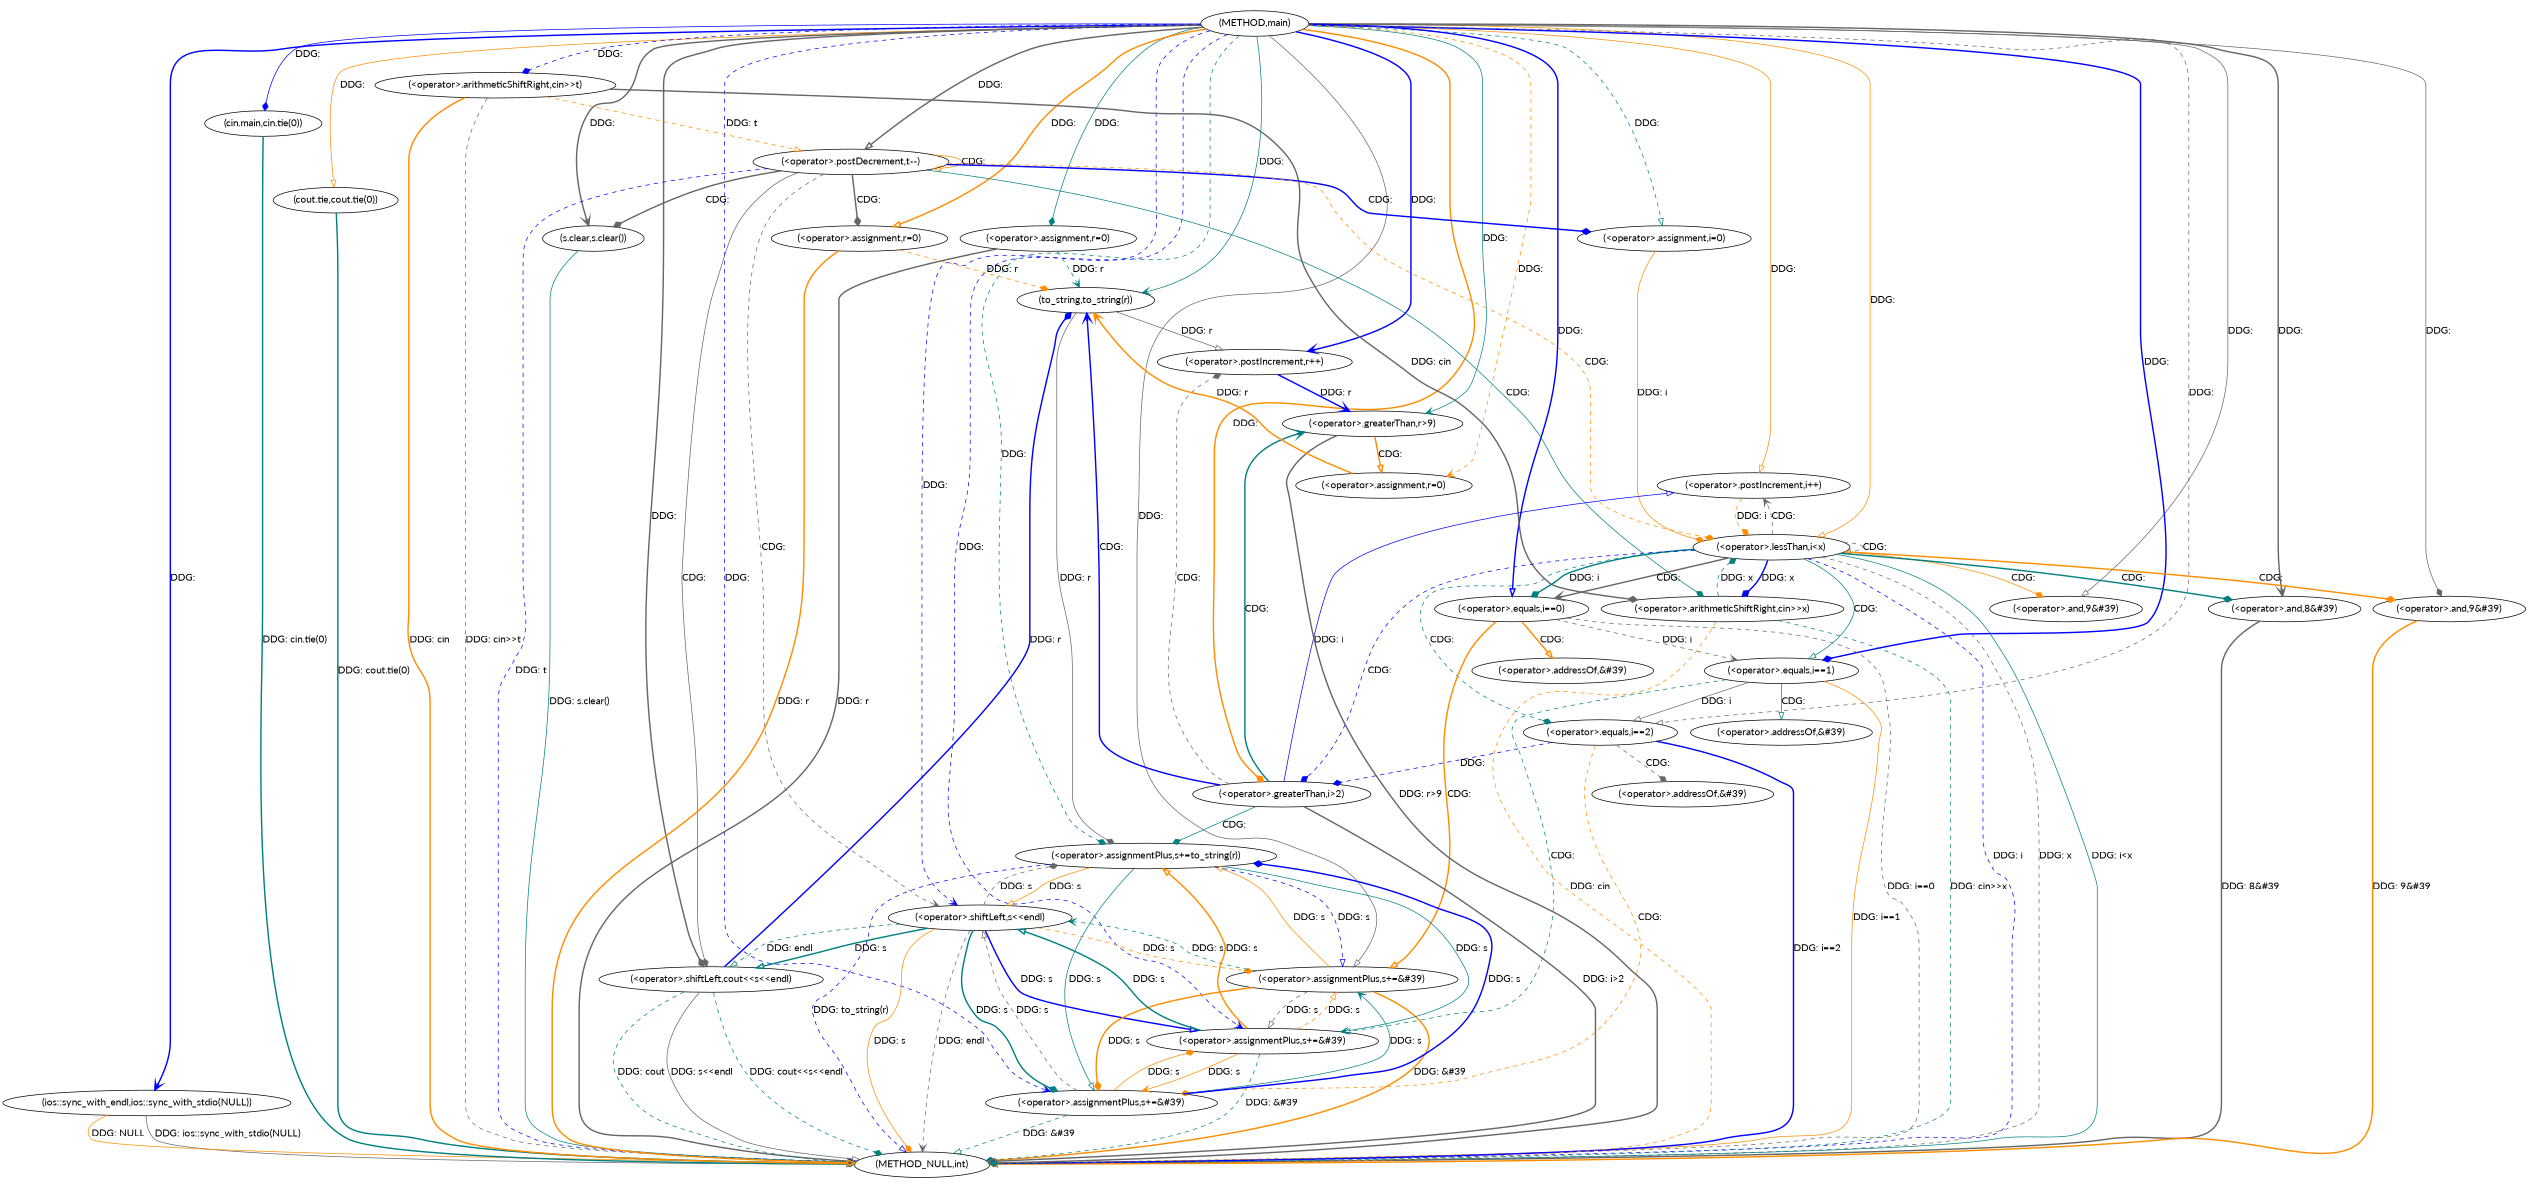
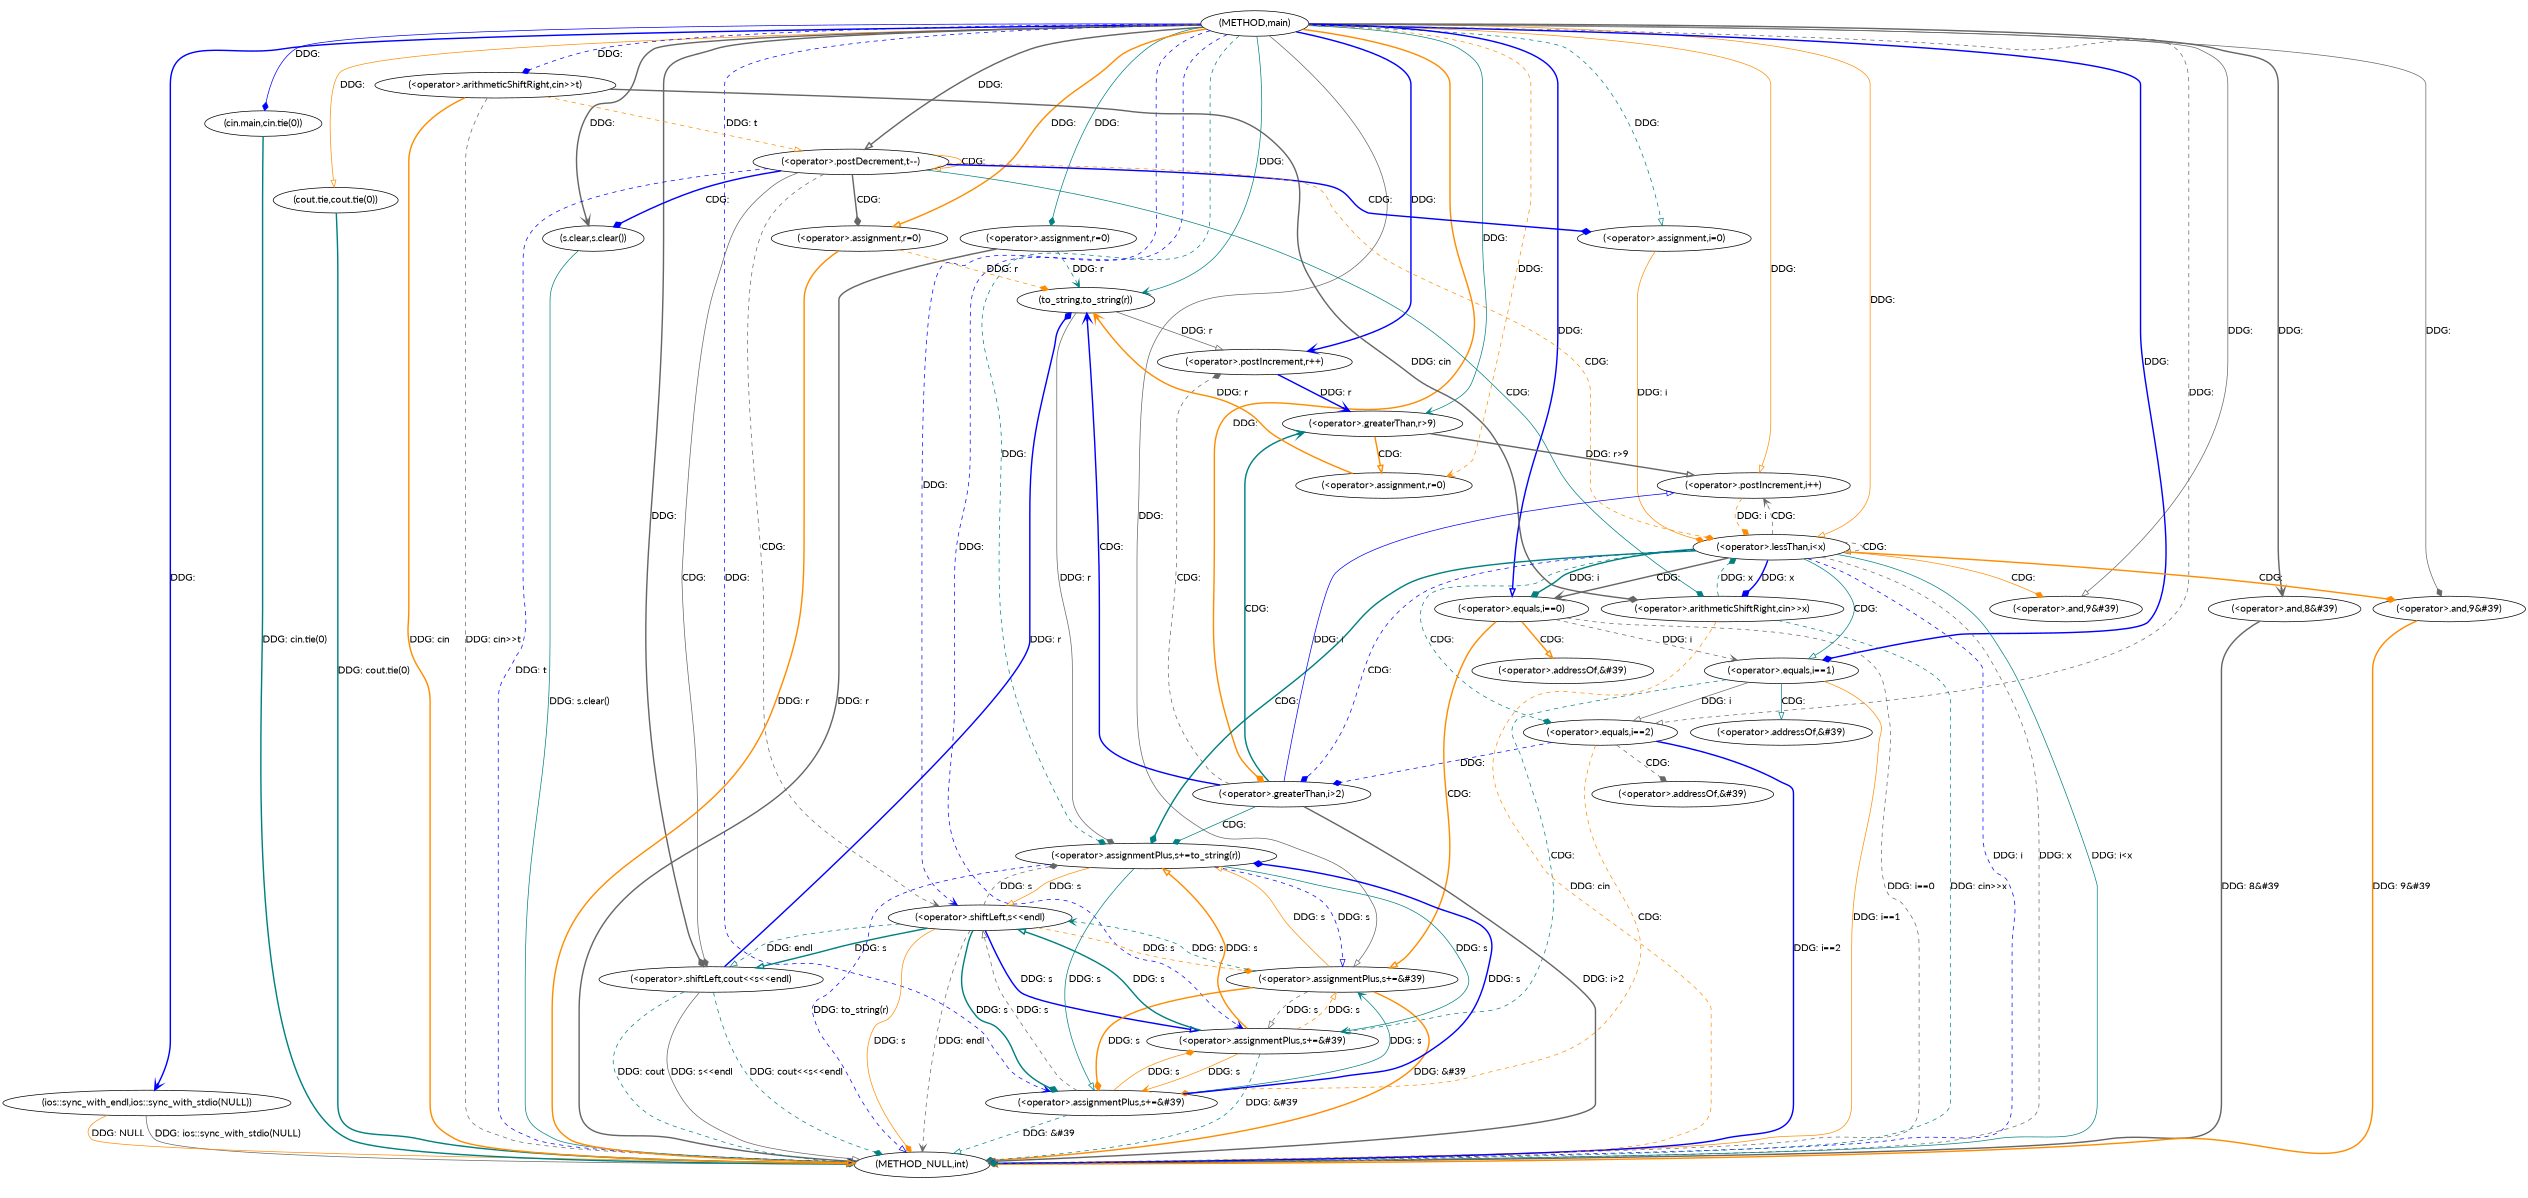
edge "(<operator>.postDecrement,t--)" -> "(s.clear,s.clear())": color gray40 -> blue
edge "(<operator>.lessThan,i<x)" -> "(<operator>.and,8&#39)": now "(<operator>.lessThan,i<x)" -> "(<operator>.assignmentPlus,s+=to_string(r))"
edge "(<operator>.greaterThan,r>9)" -> "(METHOD_NULL,int)": now "(<operator>.greaterThan,r>9)" -> "(<operator>.postIncrement,i++)"
